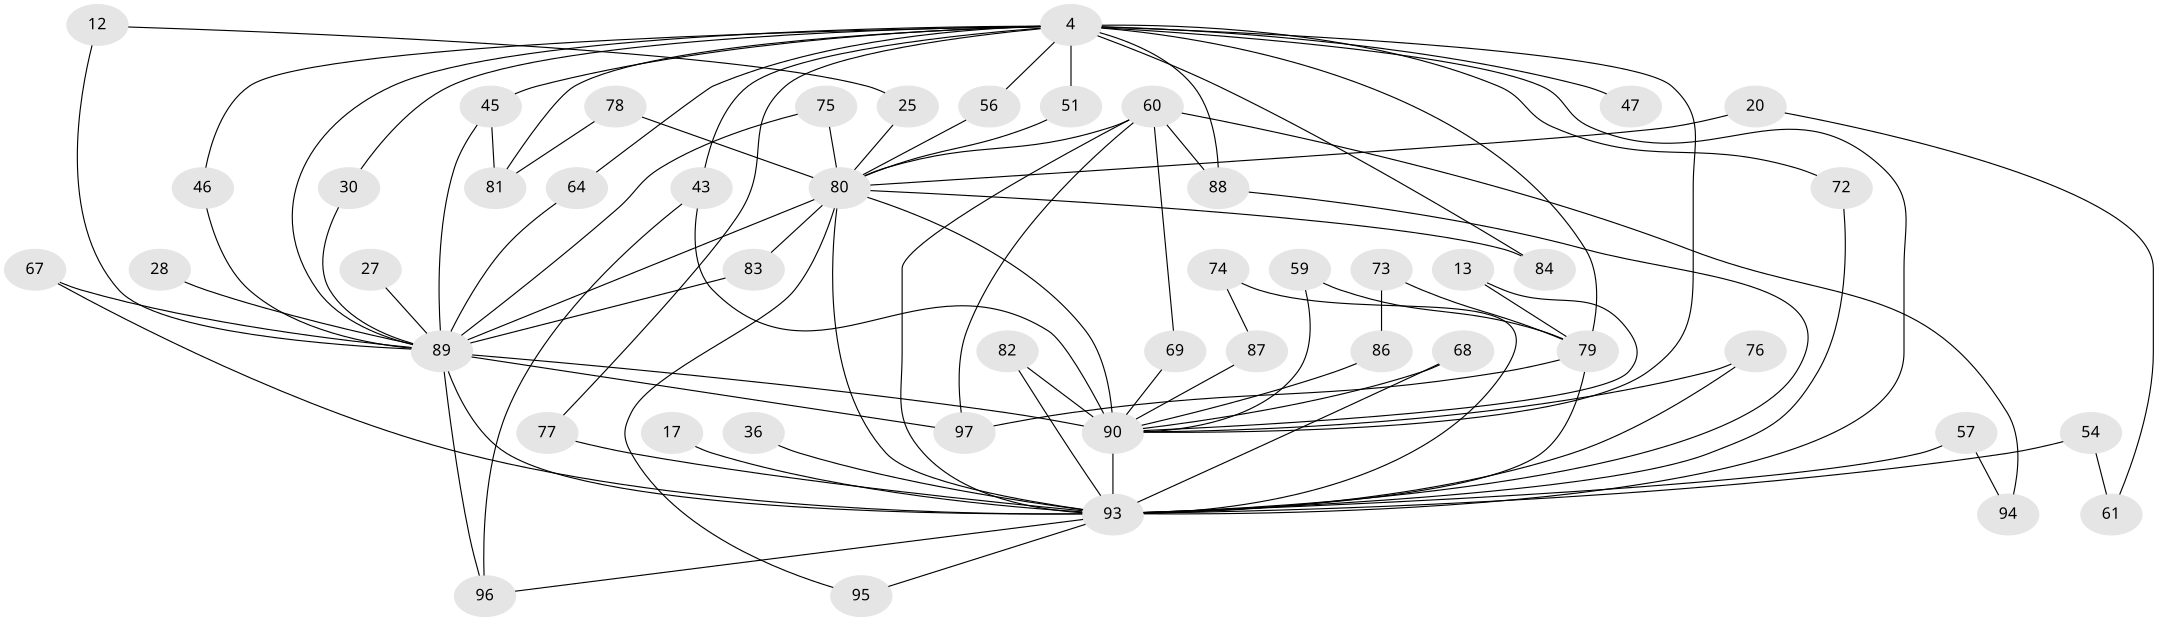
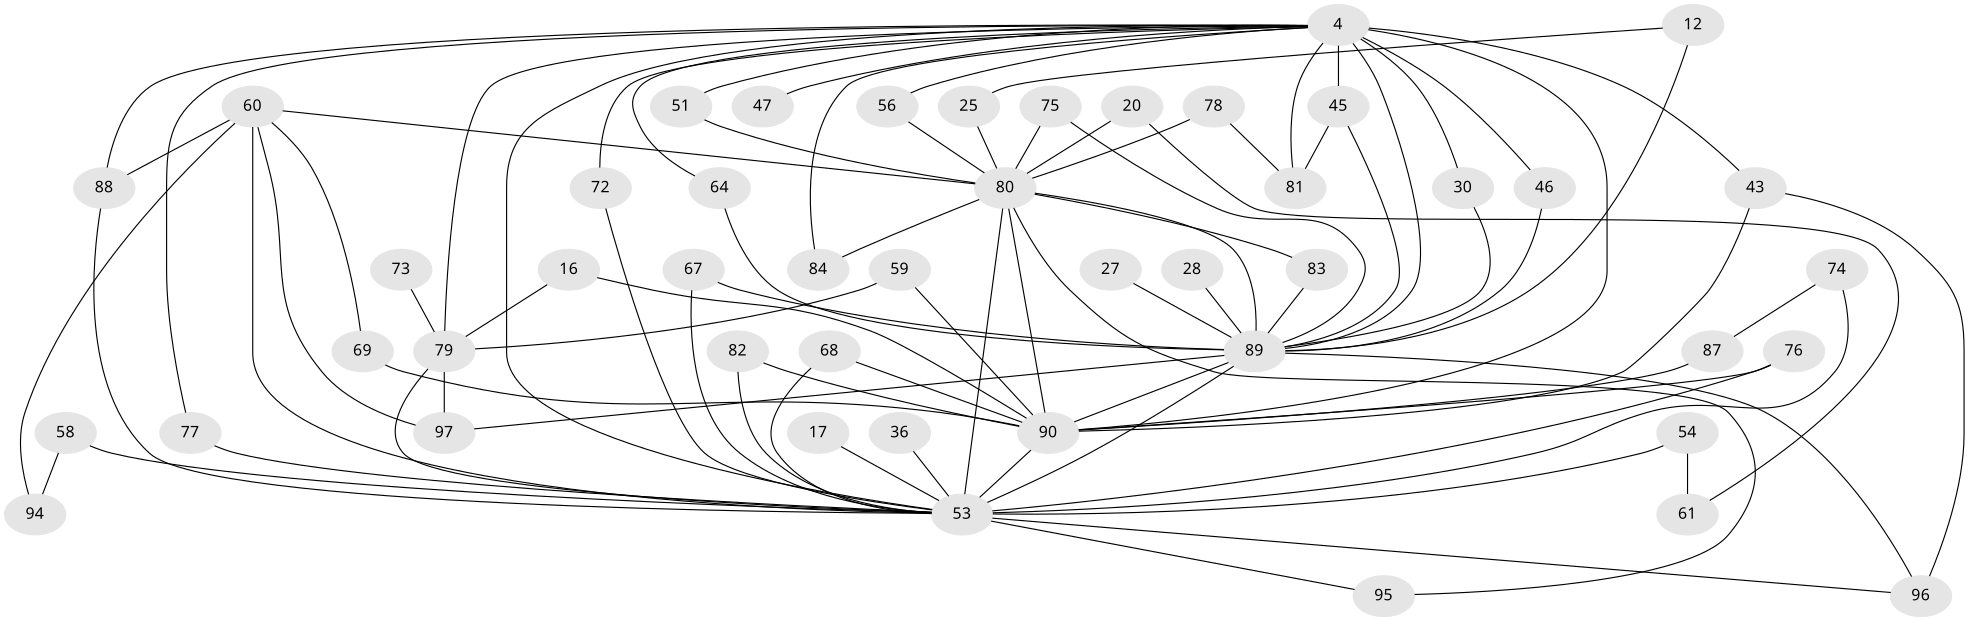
node "13": label "13" -> "16"
node "86": removed
node "57": label "57" -> "58"
node "93": label "93" -> "53"
